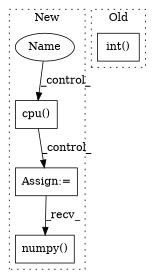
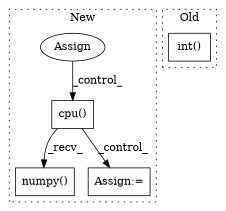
node "Name": label "Name" -> "Assign"
edge "Assign:=" -> "numpy()": now "cpu()" -> "numpy()"
